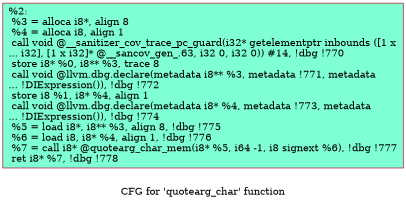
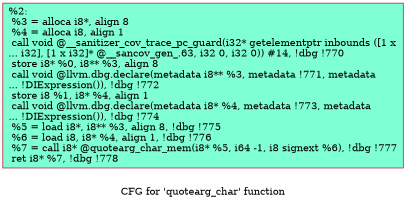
node "%2:": text "store i8* %0, i8** %3, trace 8" -> "store i8* %0, i8** %3, align 8"
